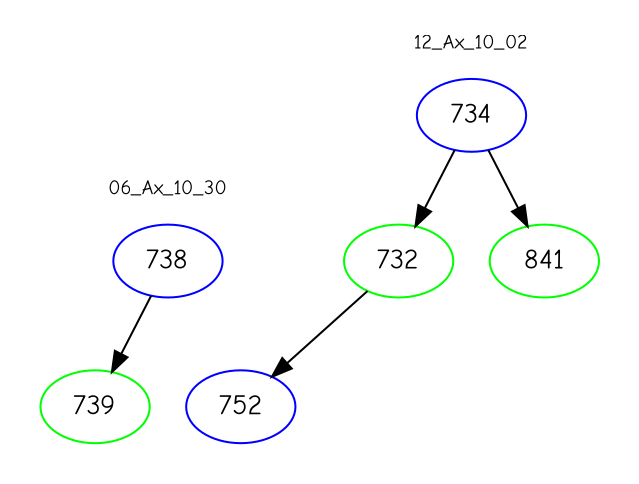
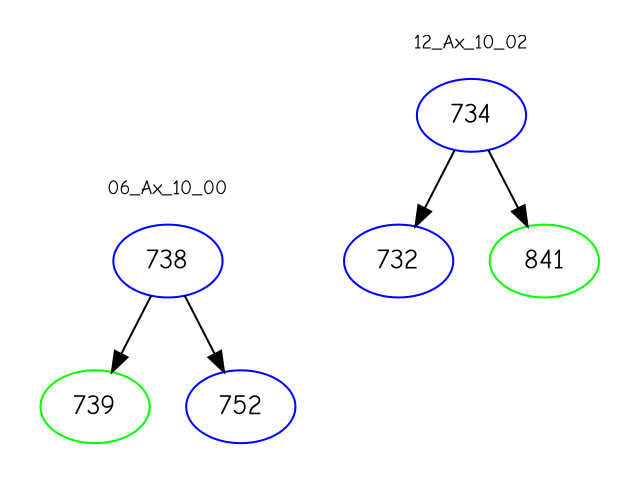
cluster "06_Ax_10_30": label "06_Ax_10_30" -> "06_Ax_10_00"
node "732": color green -> blue
edge "732" -> "752": now "738" -> "752"
